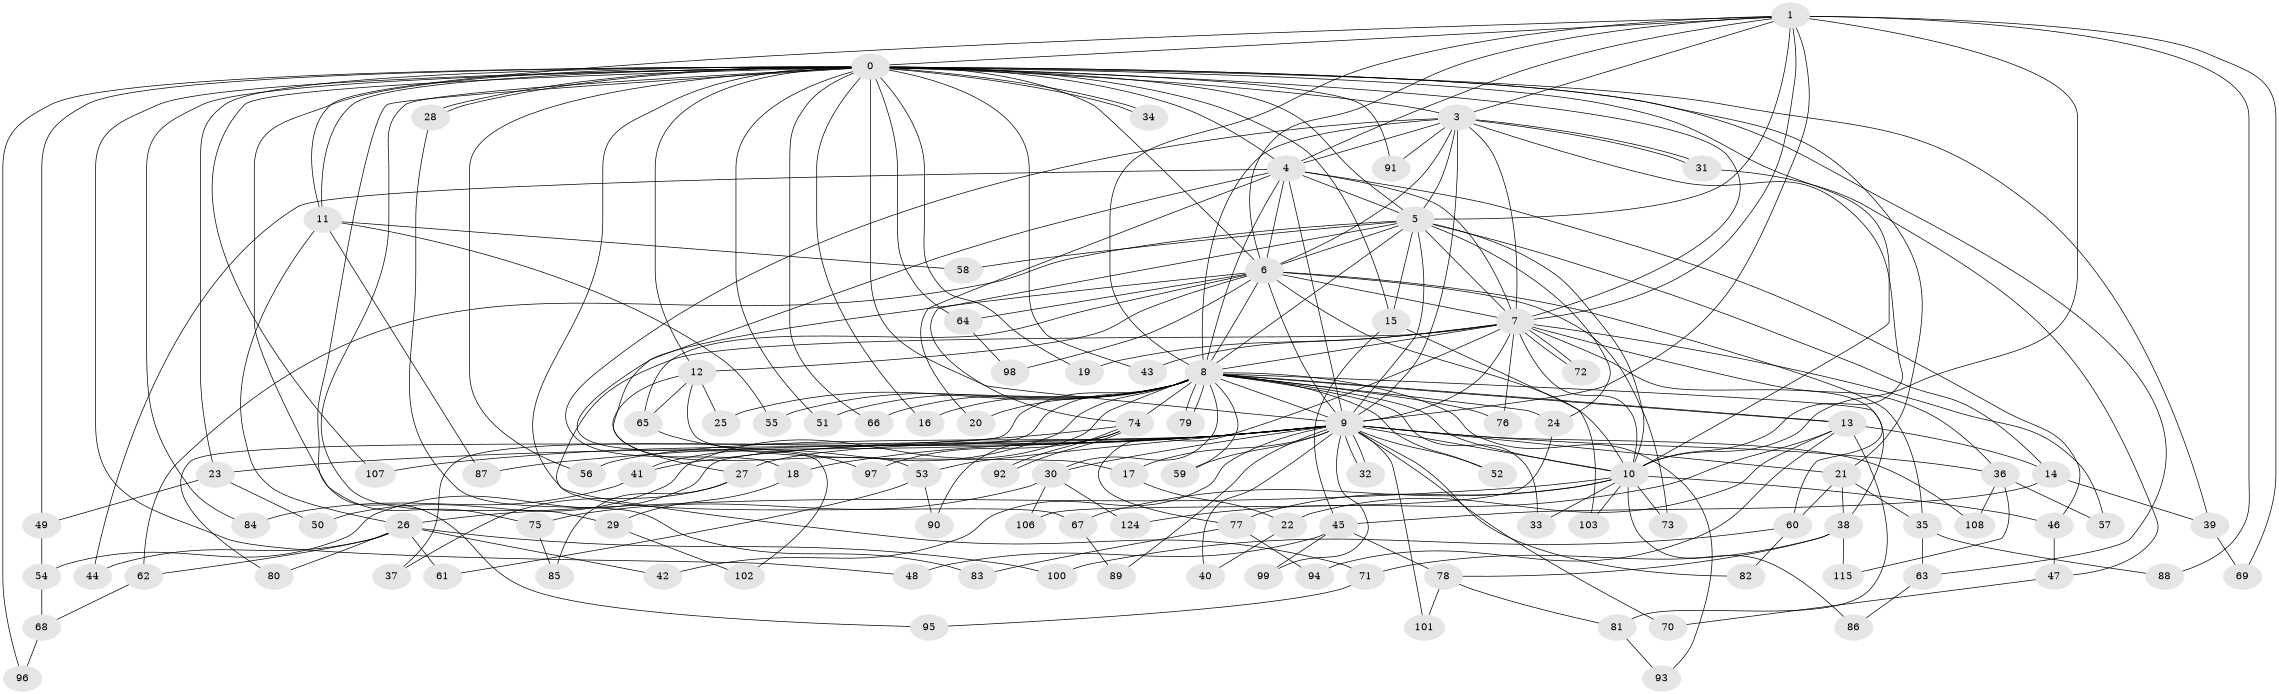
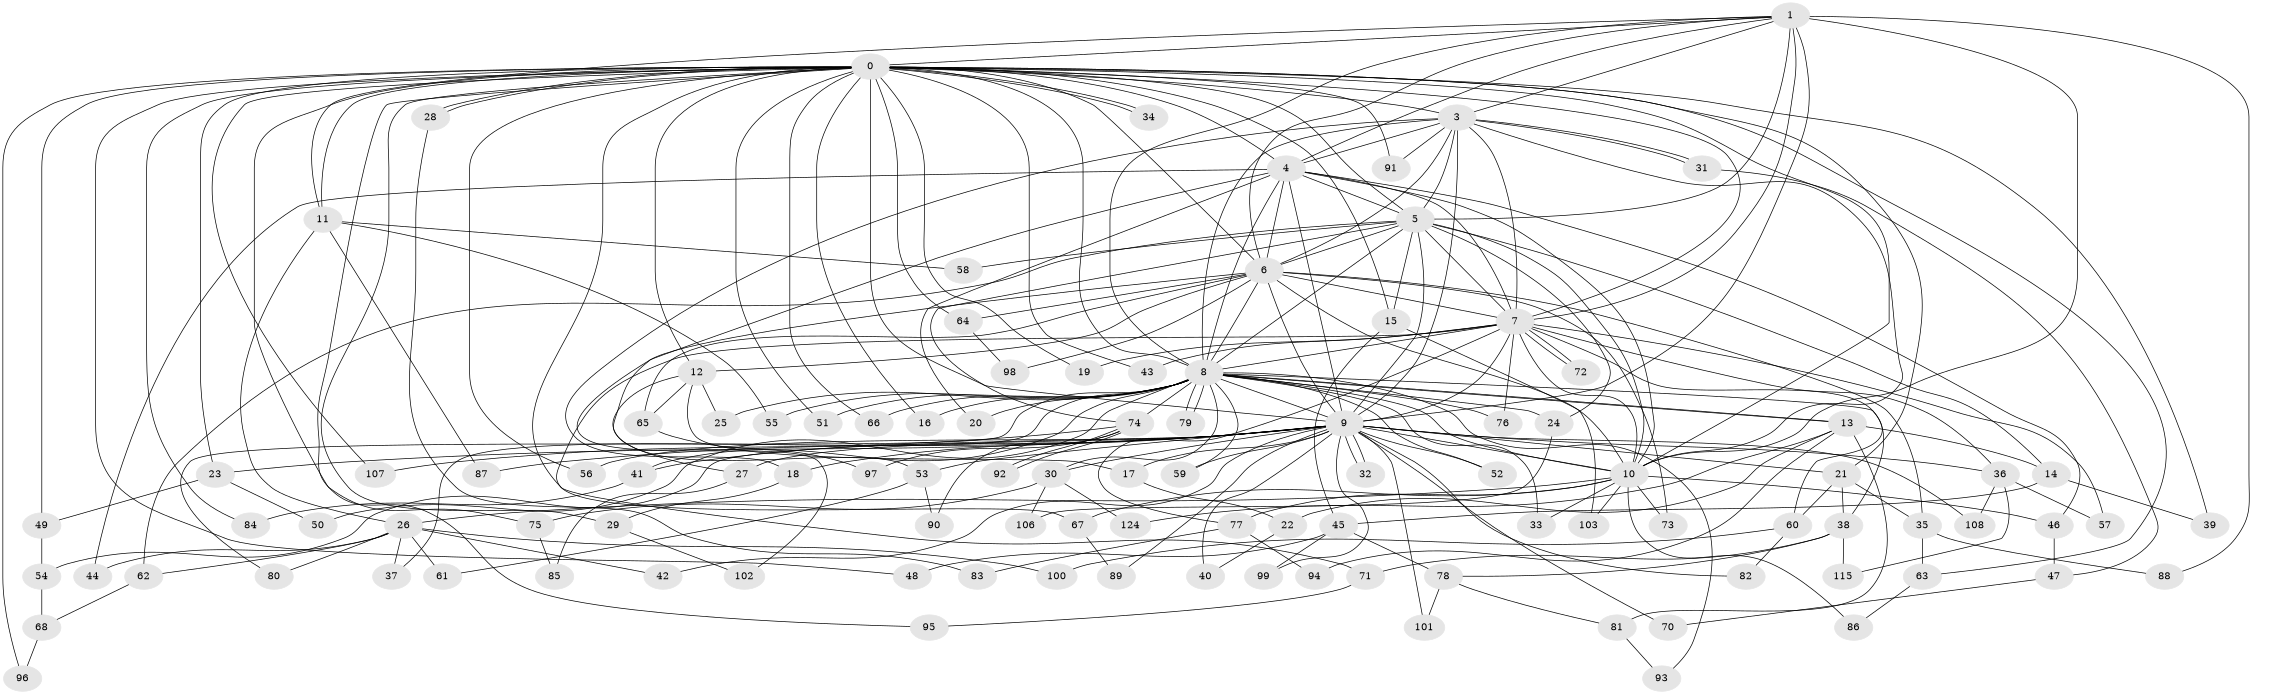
edge "0" -- "8": added
edge "4" -- "10": added
edge "27" -- "37": now "26" -- "37"
node "69": removed
